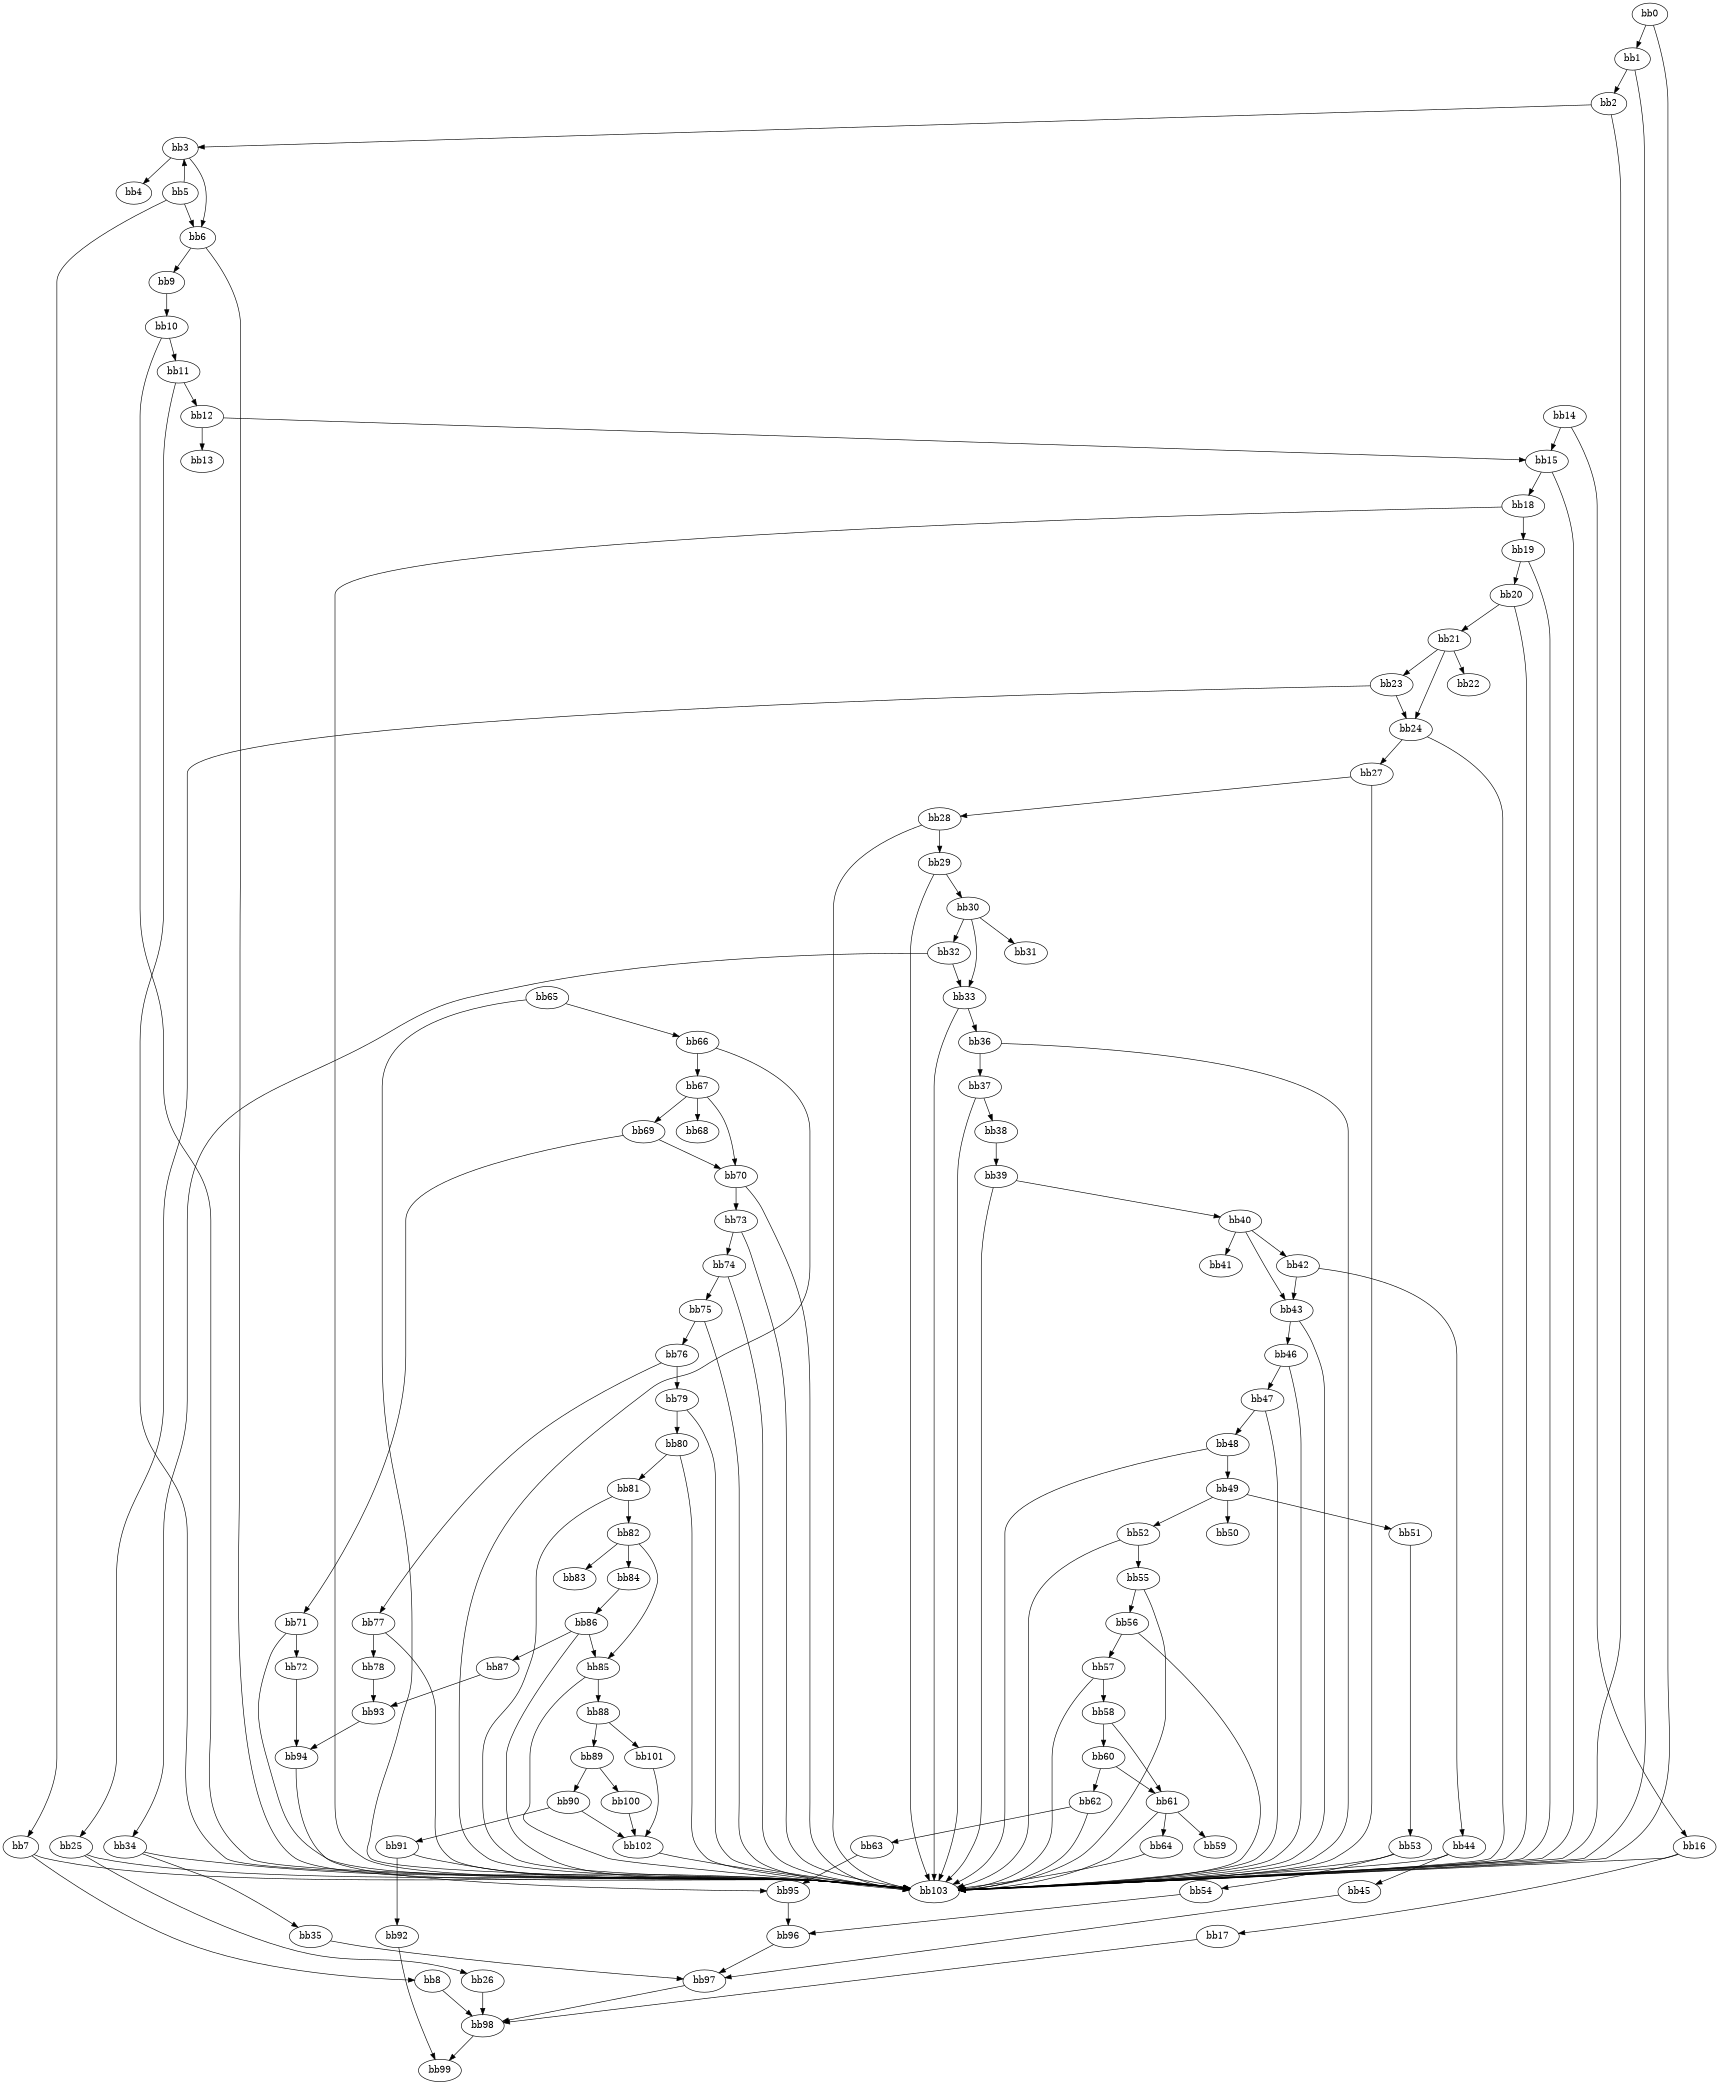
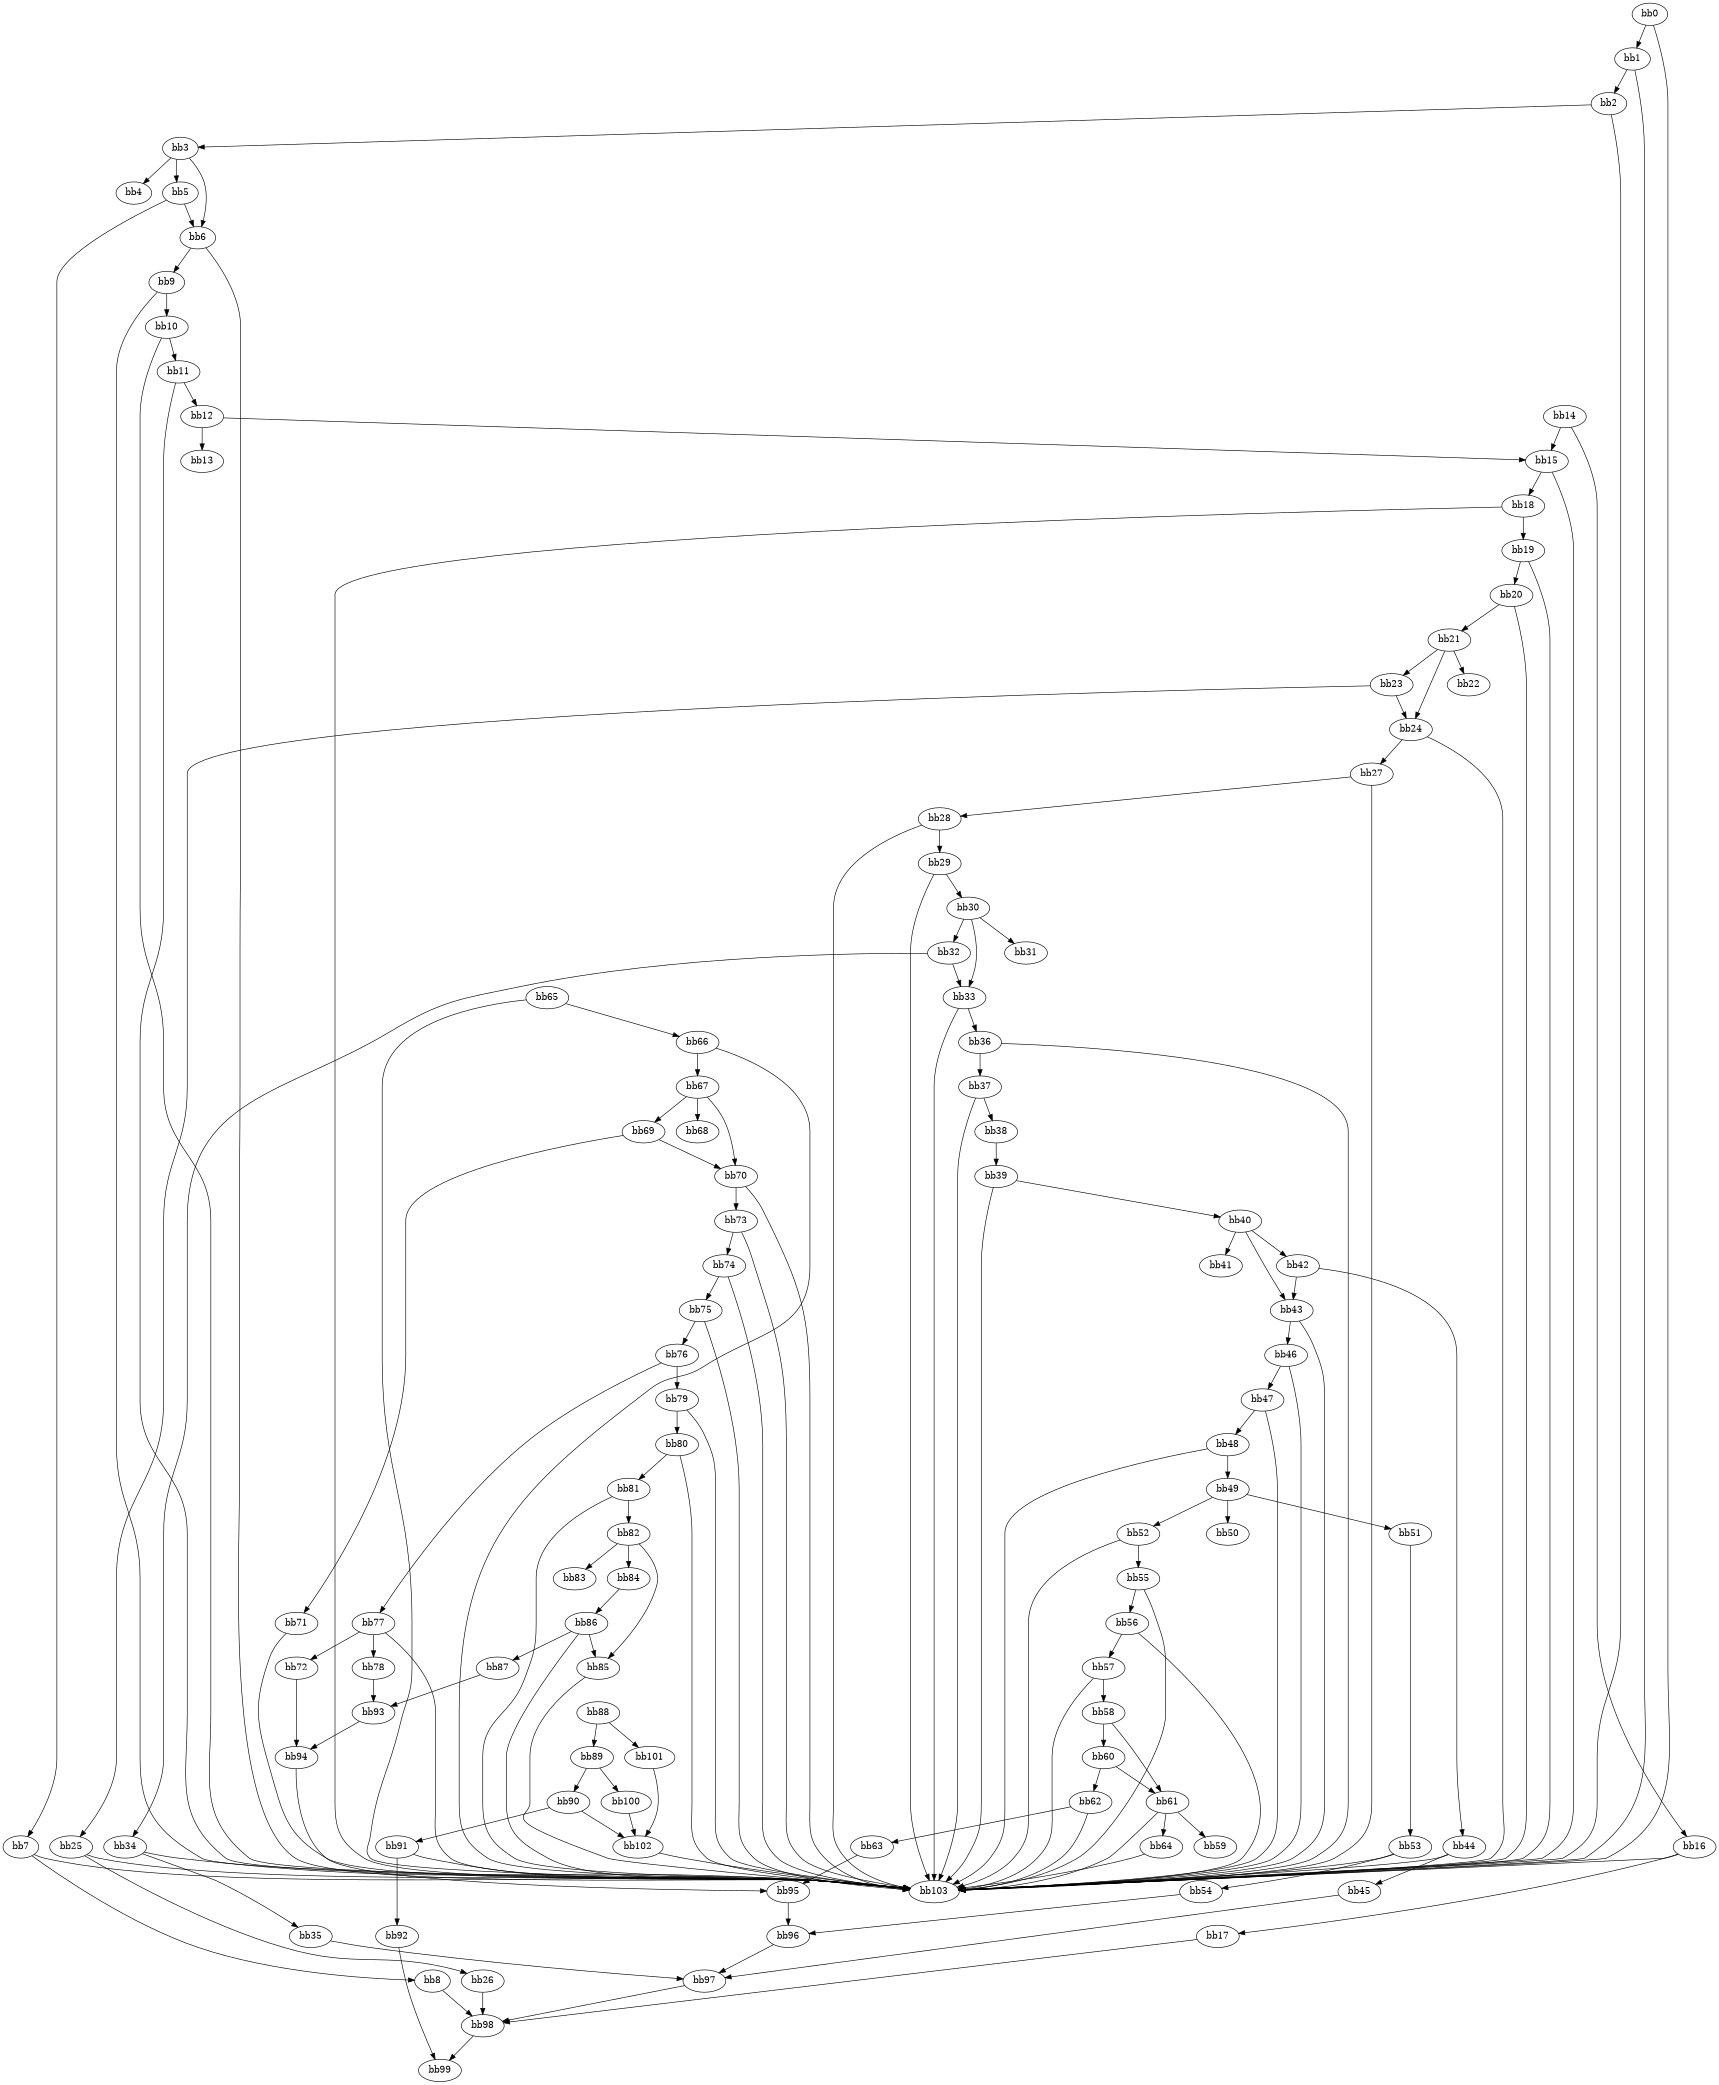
edge "bb5" -> "bb3": reversed
edge "bb9" -> "bb103": added
edge "bb71" -> "bb72": now "bb77" -> "bb72"
edge "bb85" -> "bb88": removed
